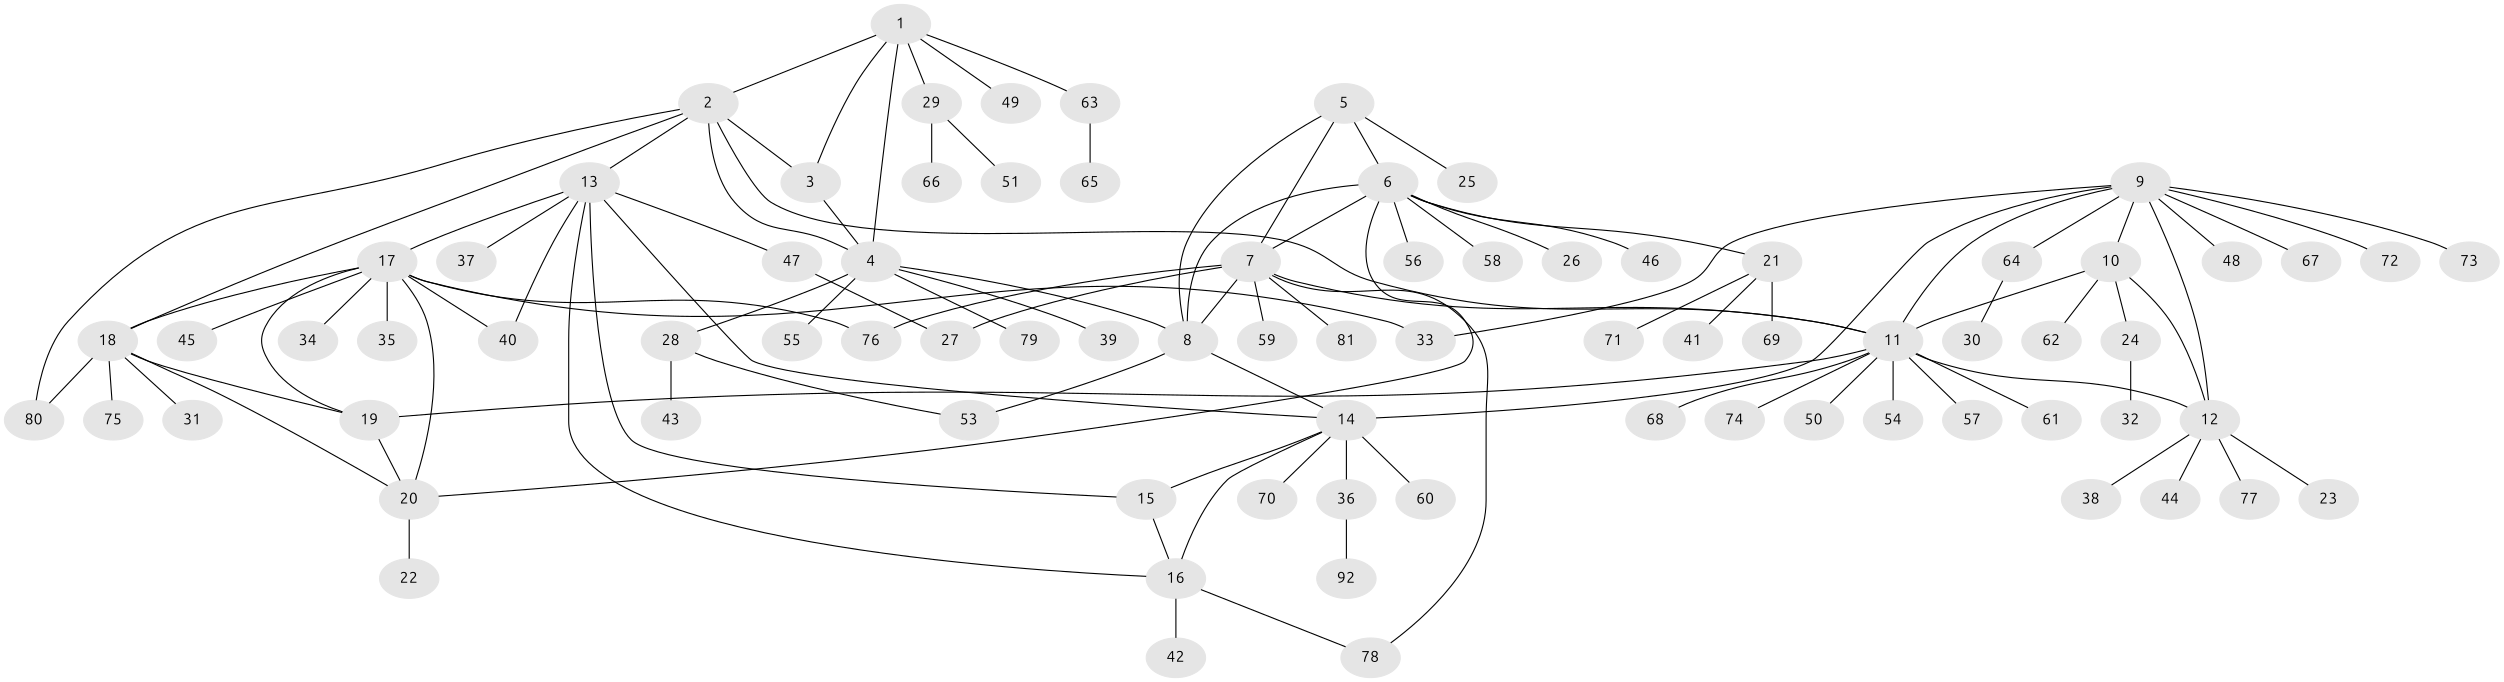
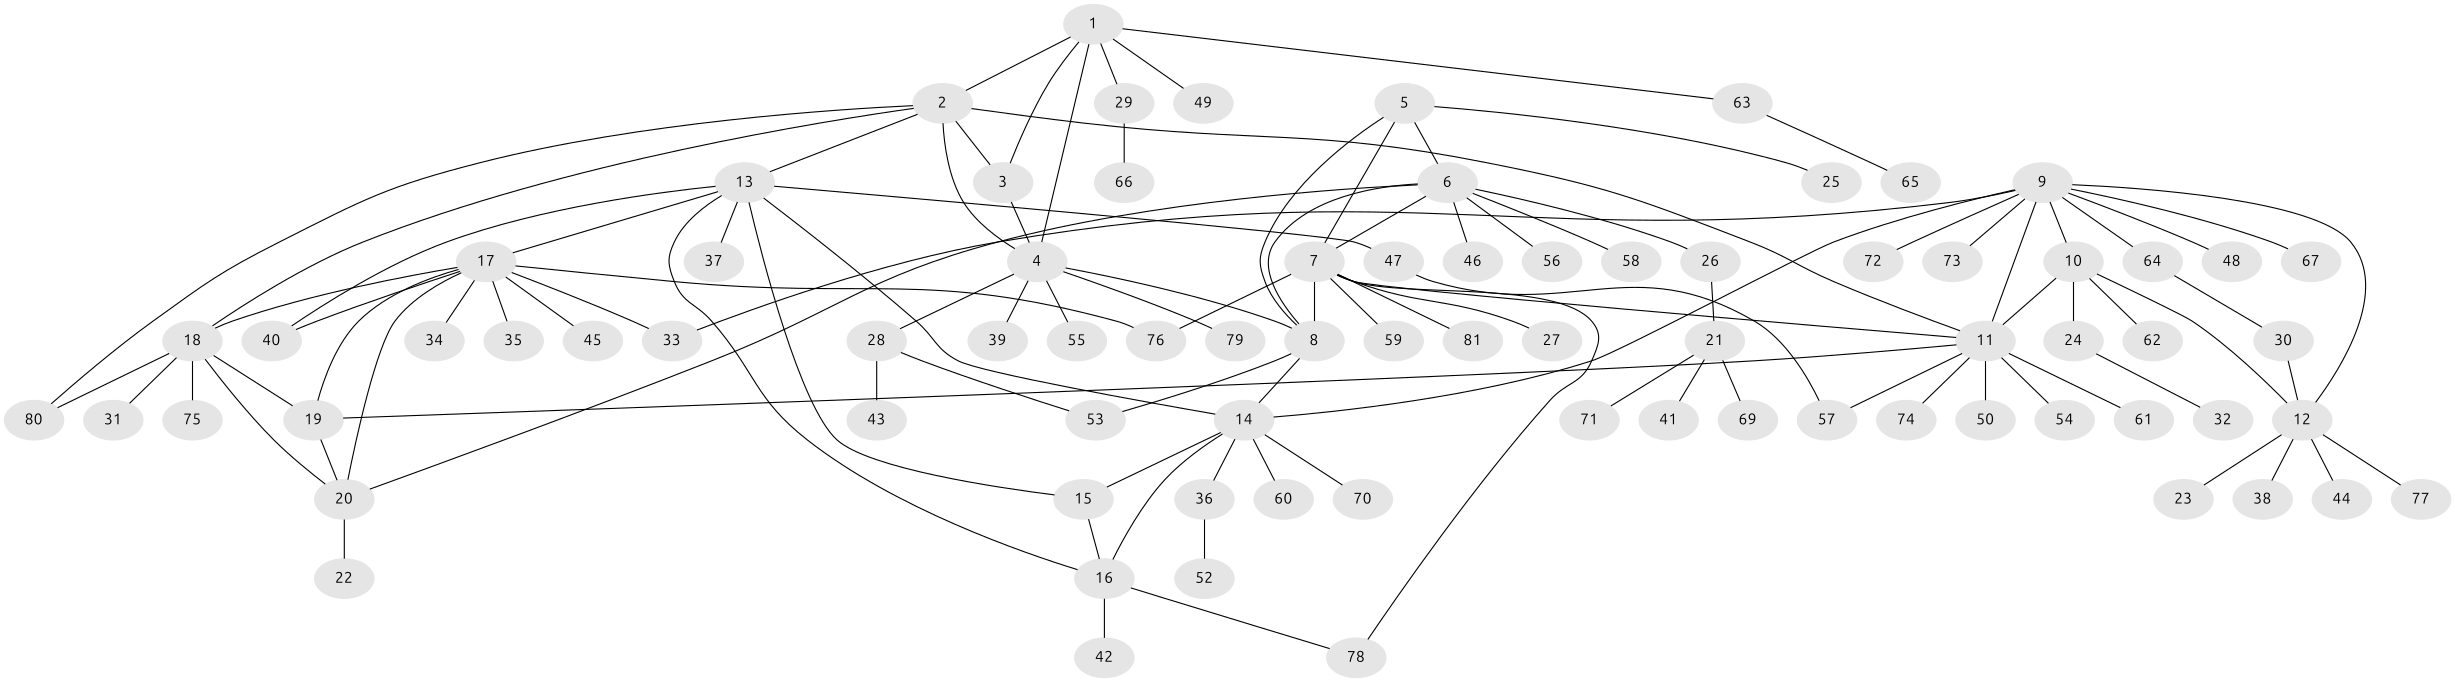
node "51": removed
edge "6" -- "21": now "26" -- "21"
edge "47" -- "27": now "47" -- "57"
edge "11" -- "12": now "30" -- "12"
node "68": removed
node "92": label "92" -> "52"
